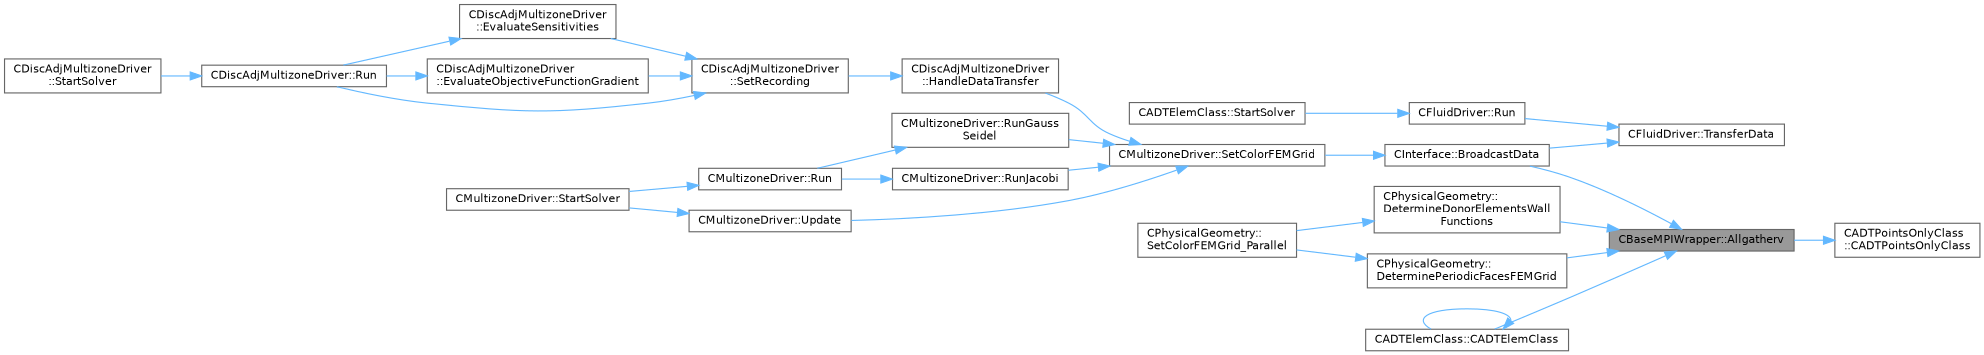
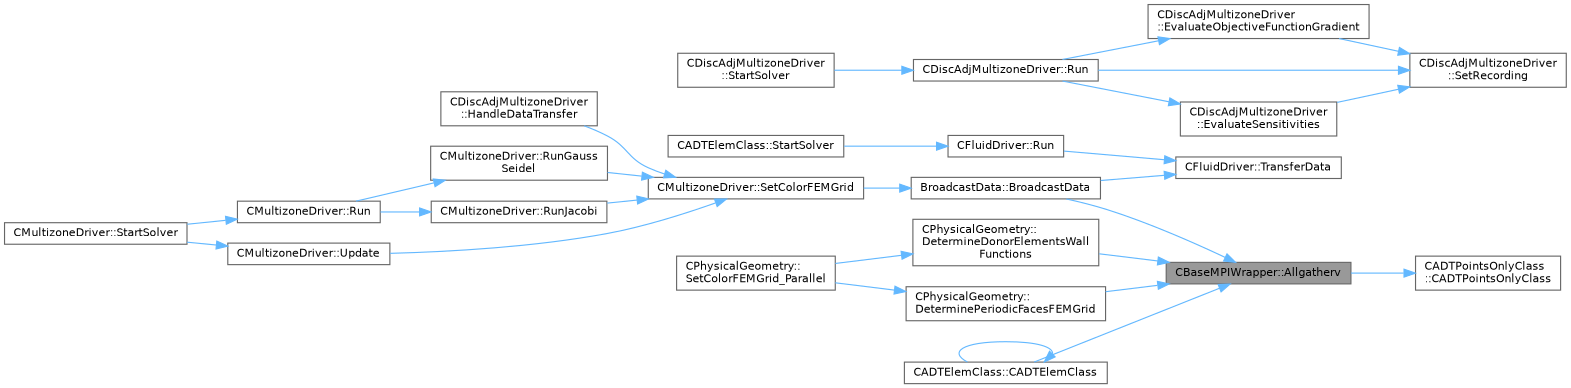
edge "CDiscAdjMultizoneDriver ::SetRecording" -> "CDiscAdjMultizoneDriver ::HandleDataTransfer": removed
node "CInterface::BroadcastData": label "CInterface::BroadcastData" -> "BroadcastData::BroadcastData"
